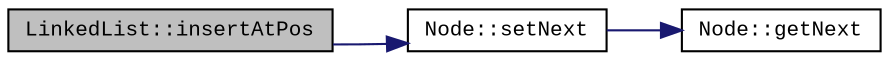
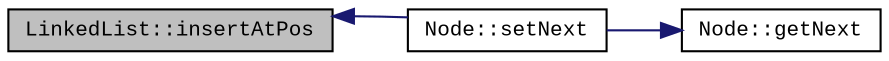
edge "LinkedList::insertAtPos" -> "Node::setNext": reversed
